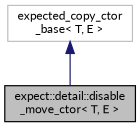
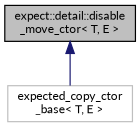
edge "expect::detail::disable _move_ctor< T, E >" -> "expected_copy_ctor _base< T, E >": reversed
